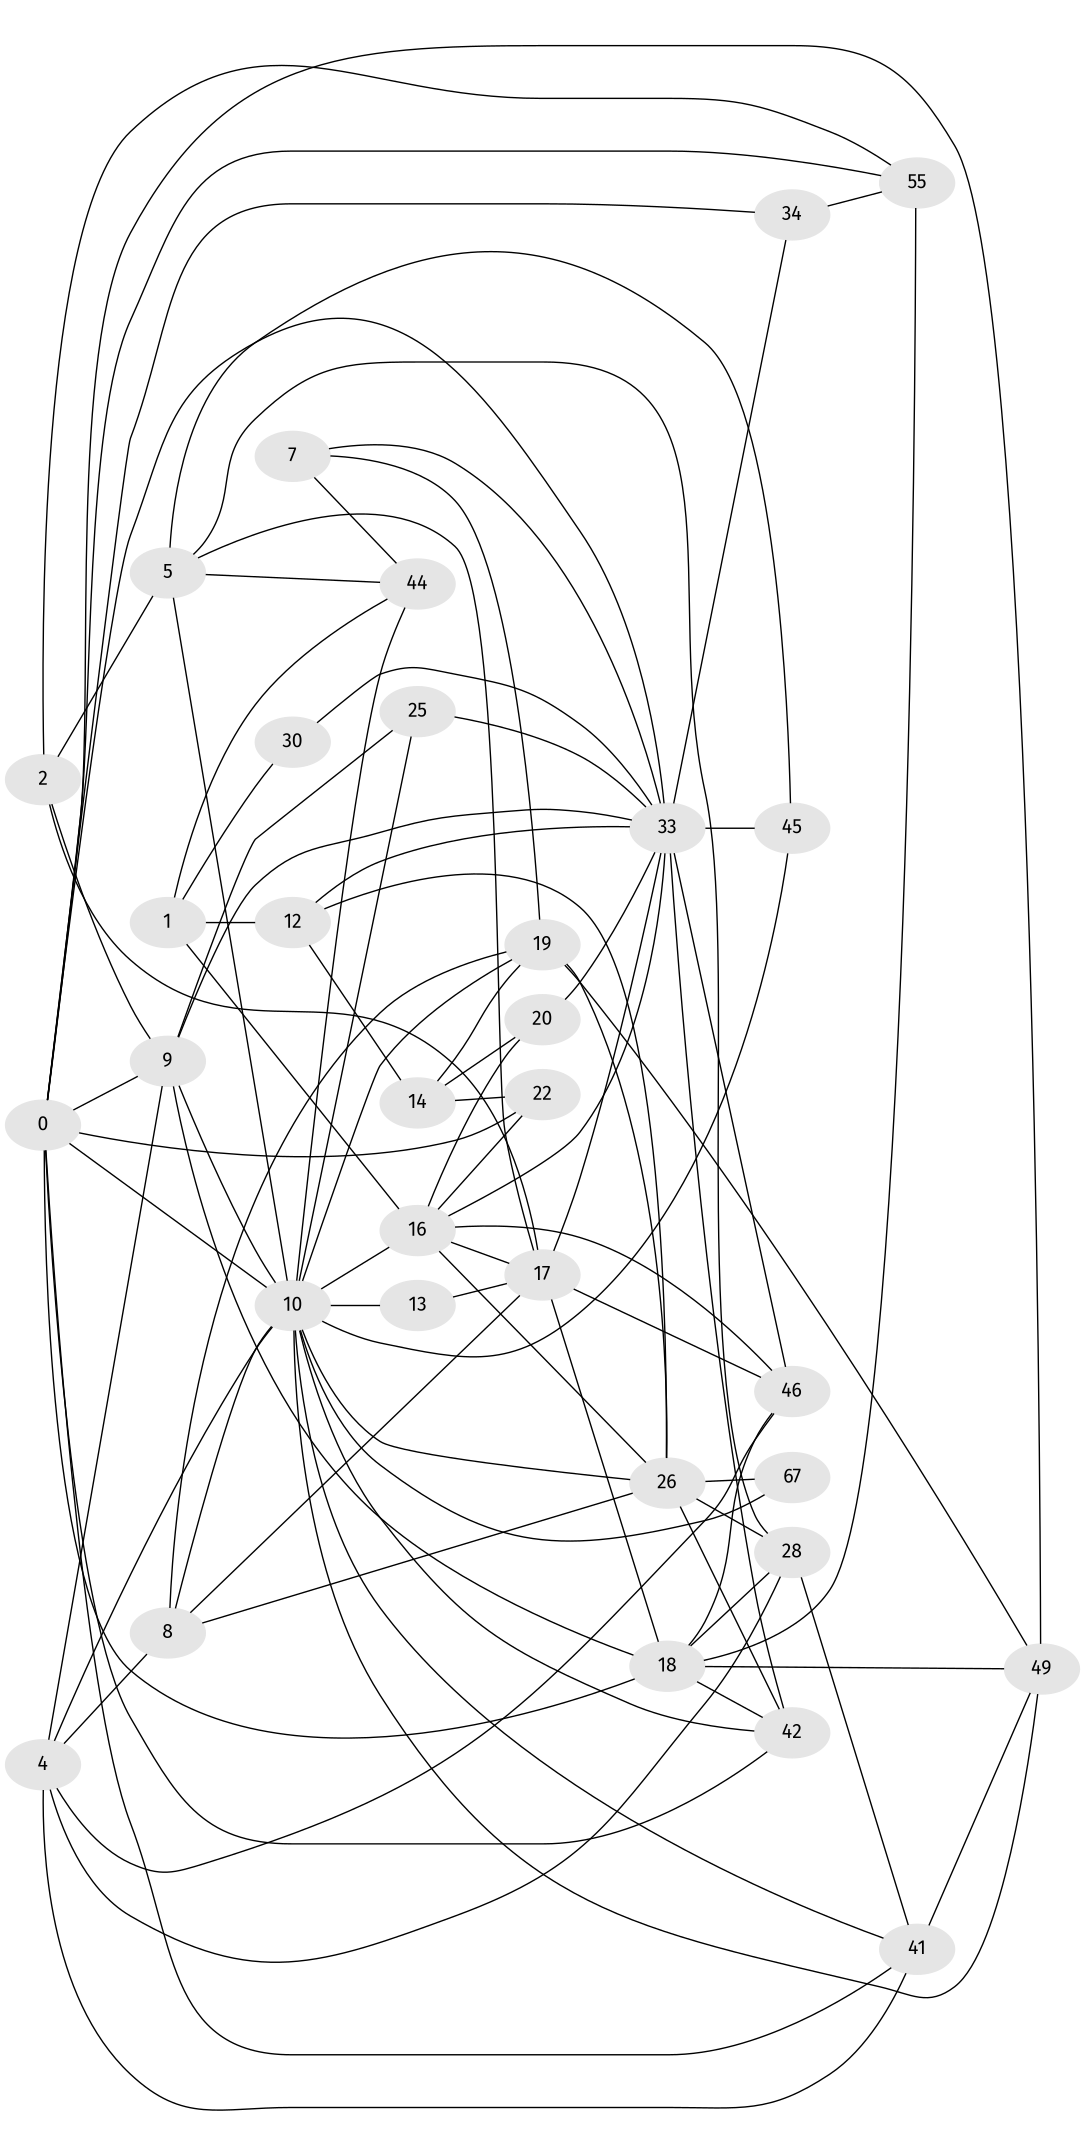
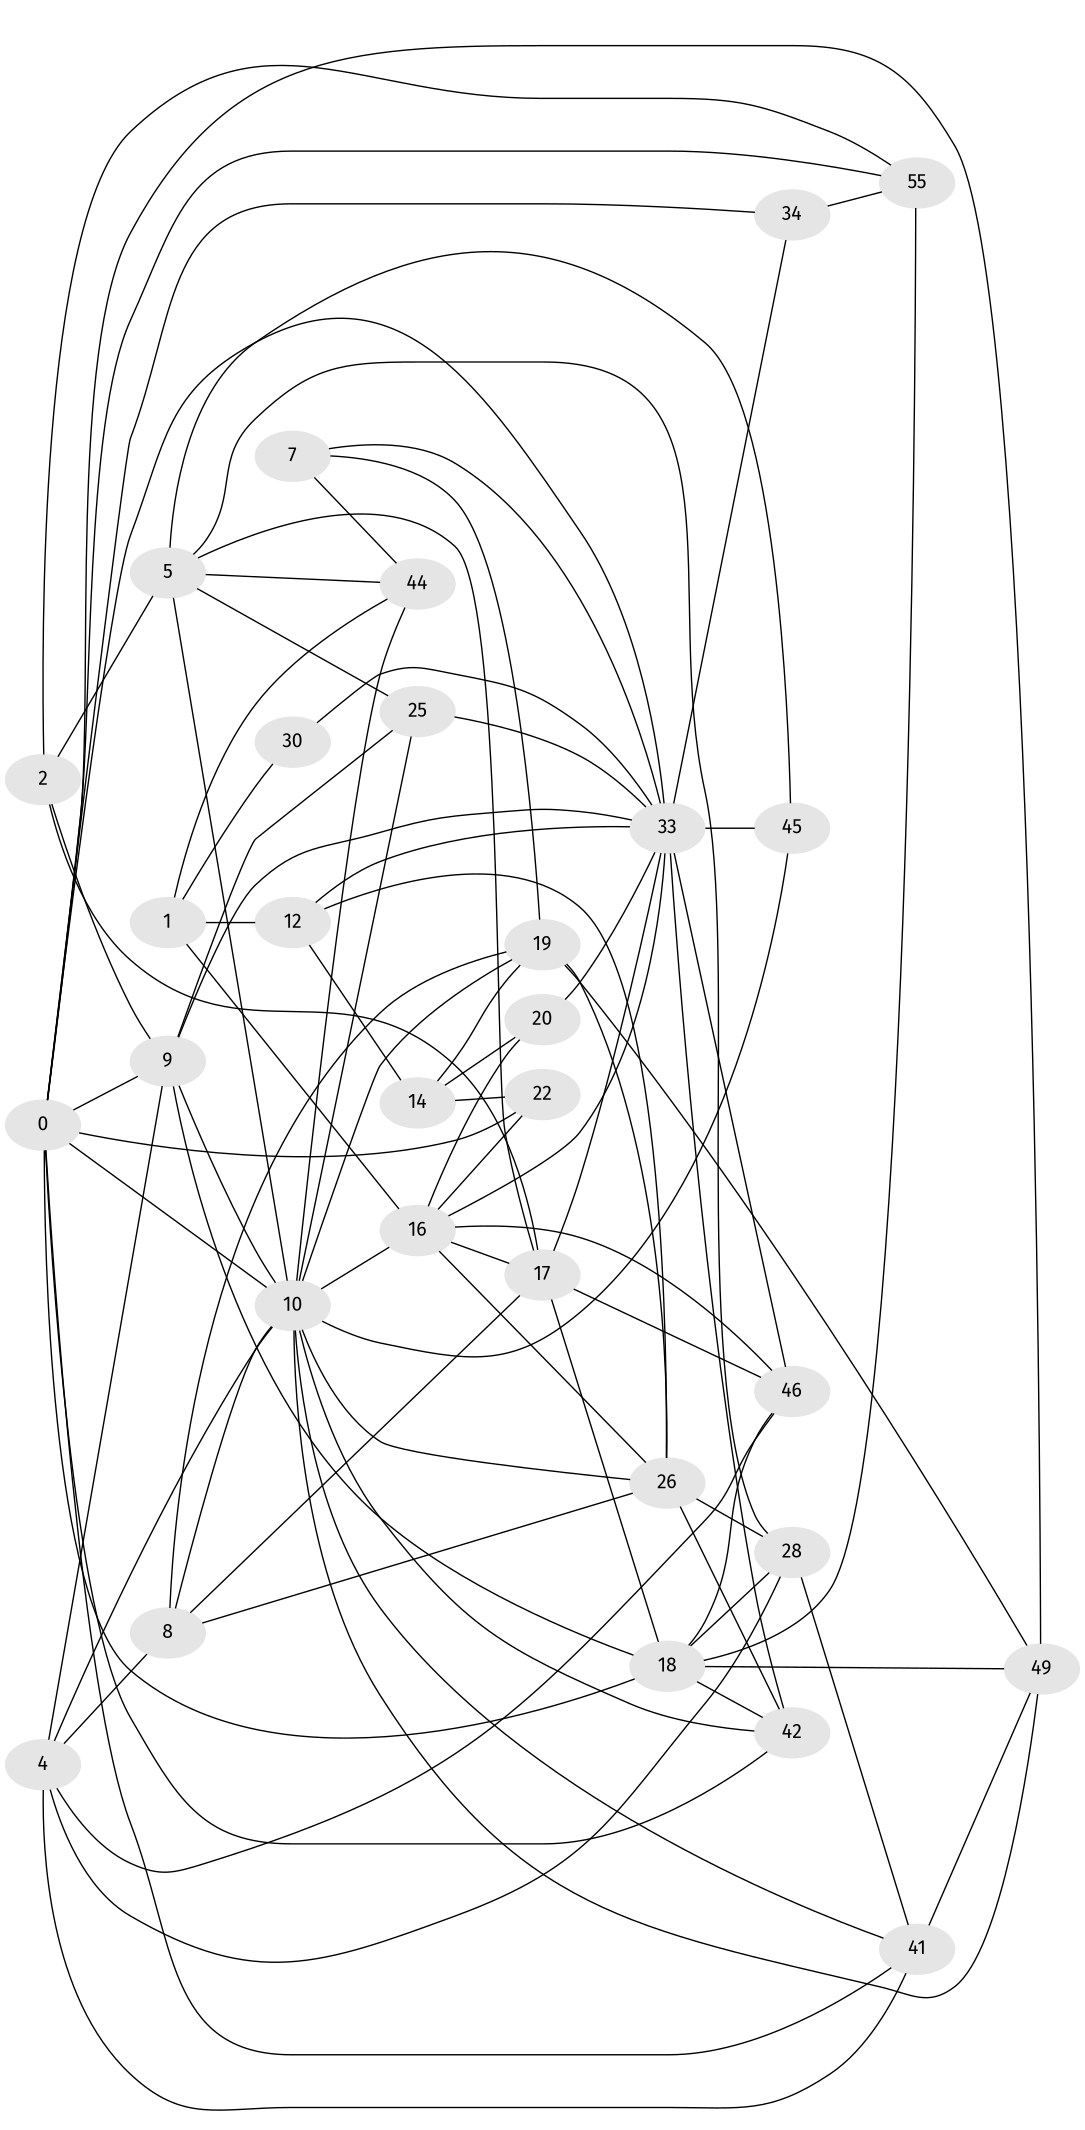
edge "5" -- "25": added
node "13": removed
node "67": removed
